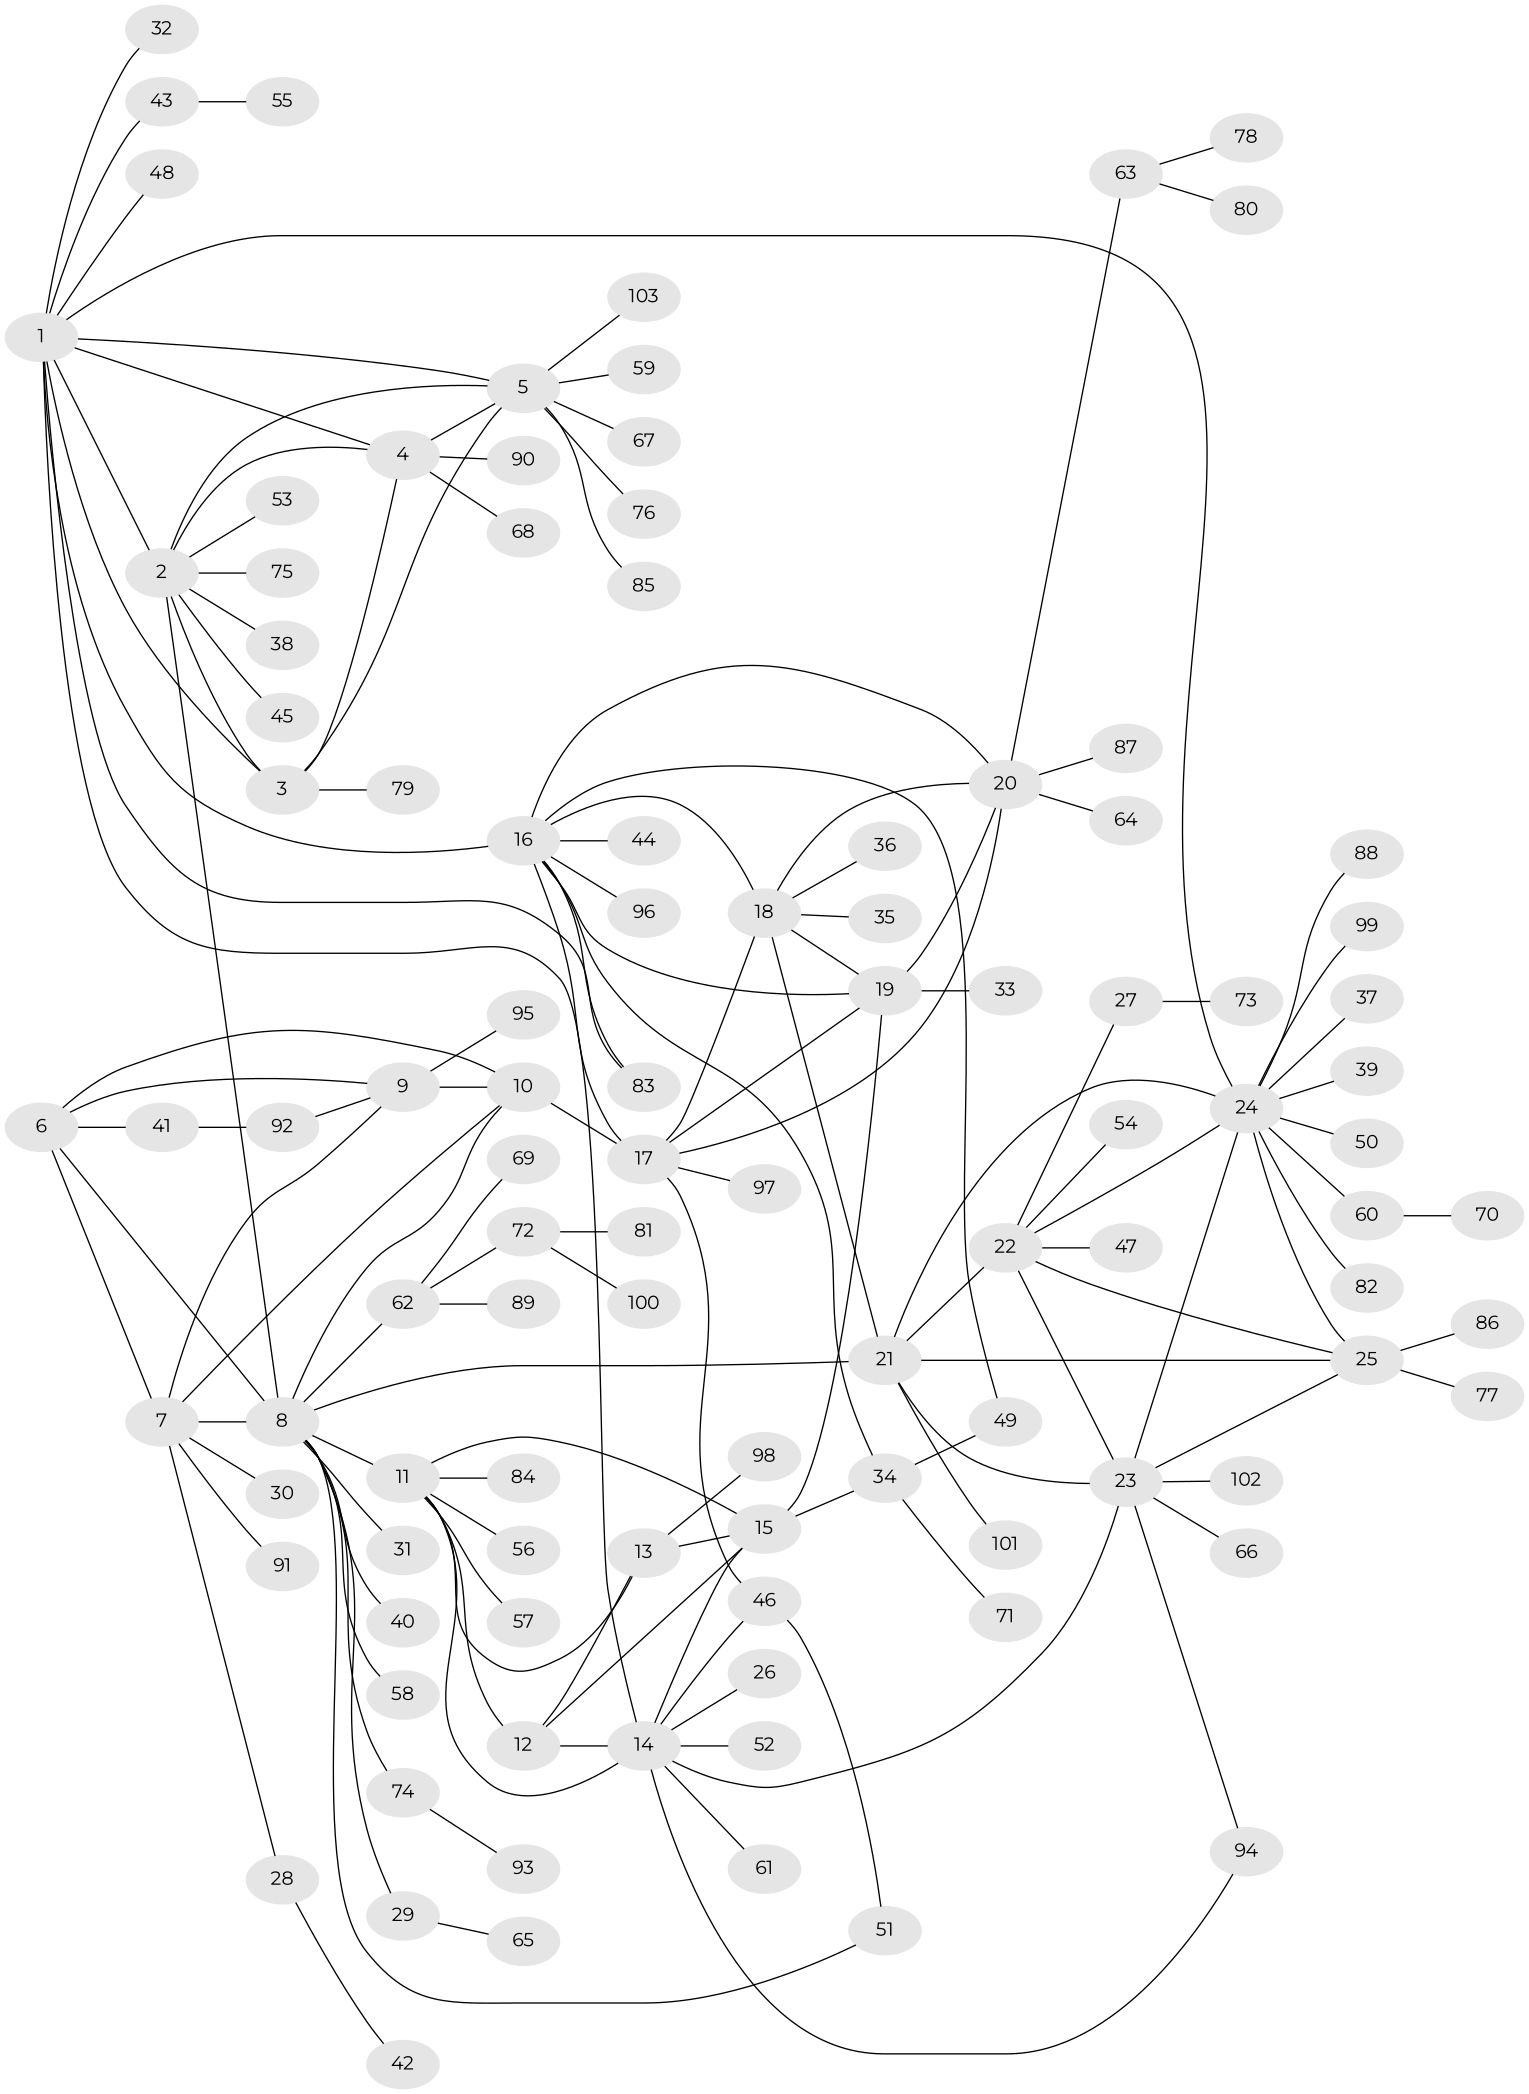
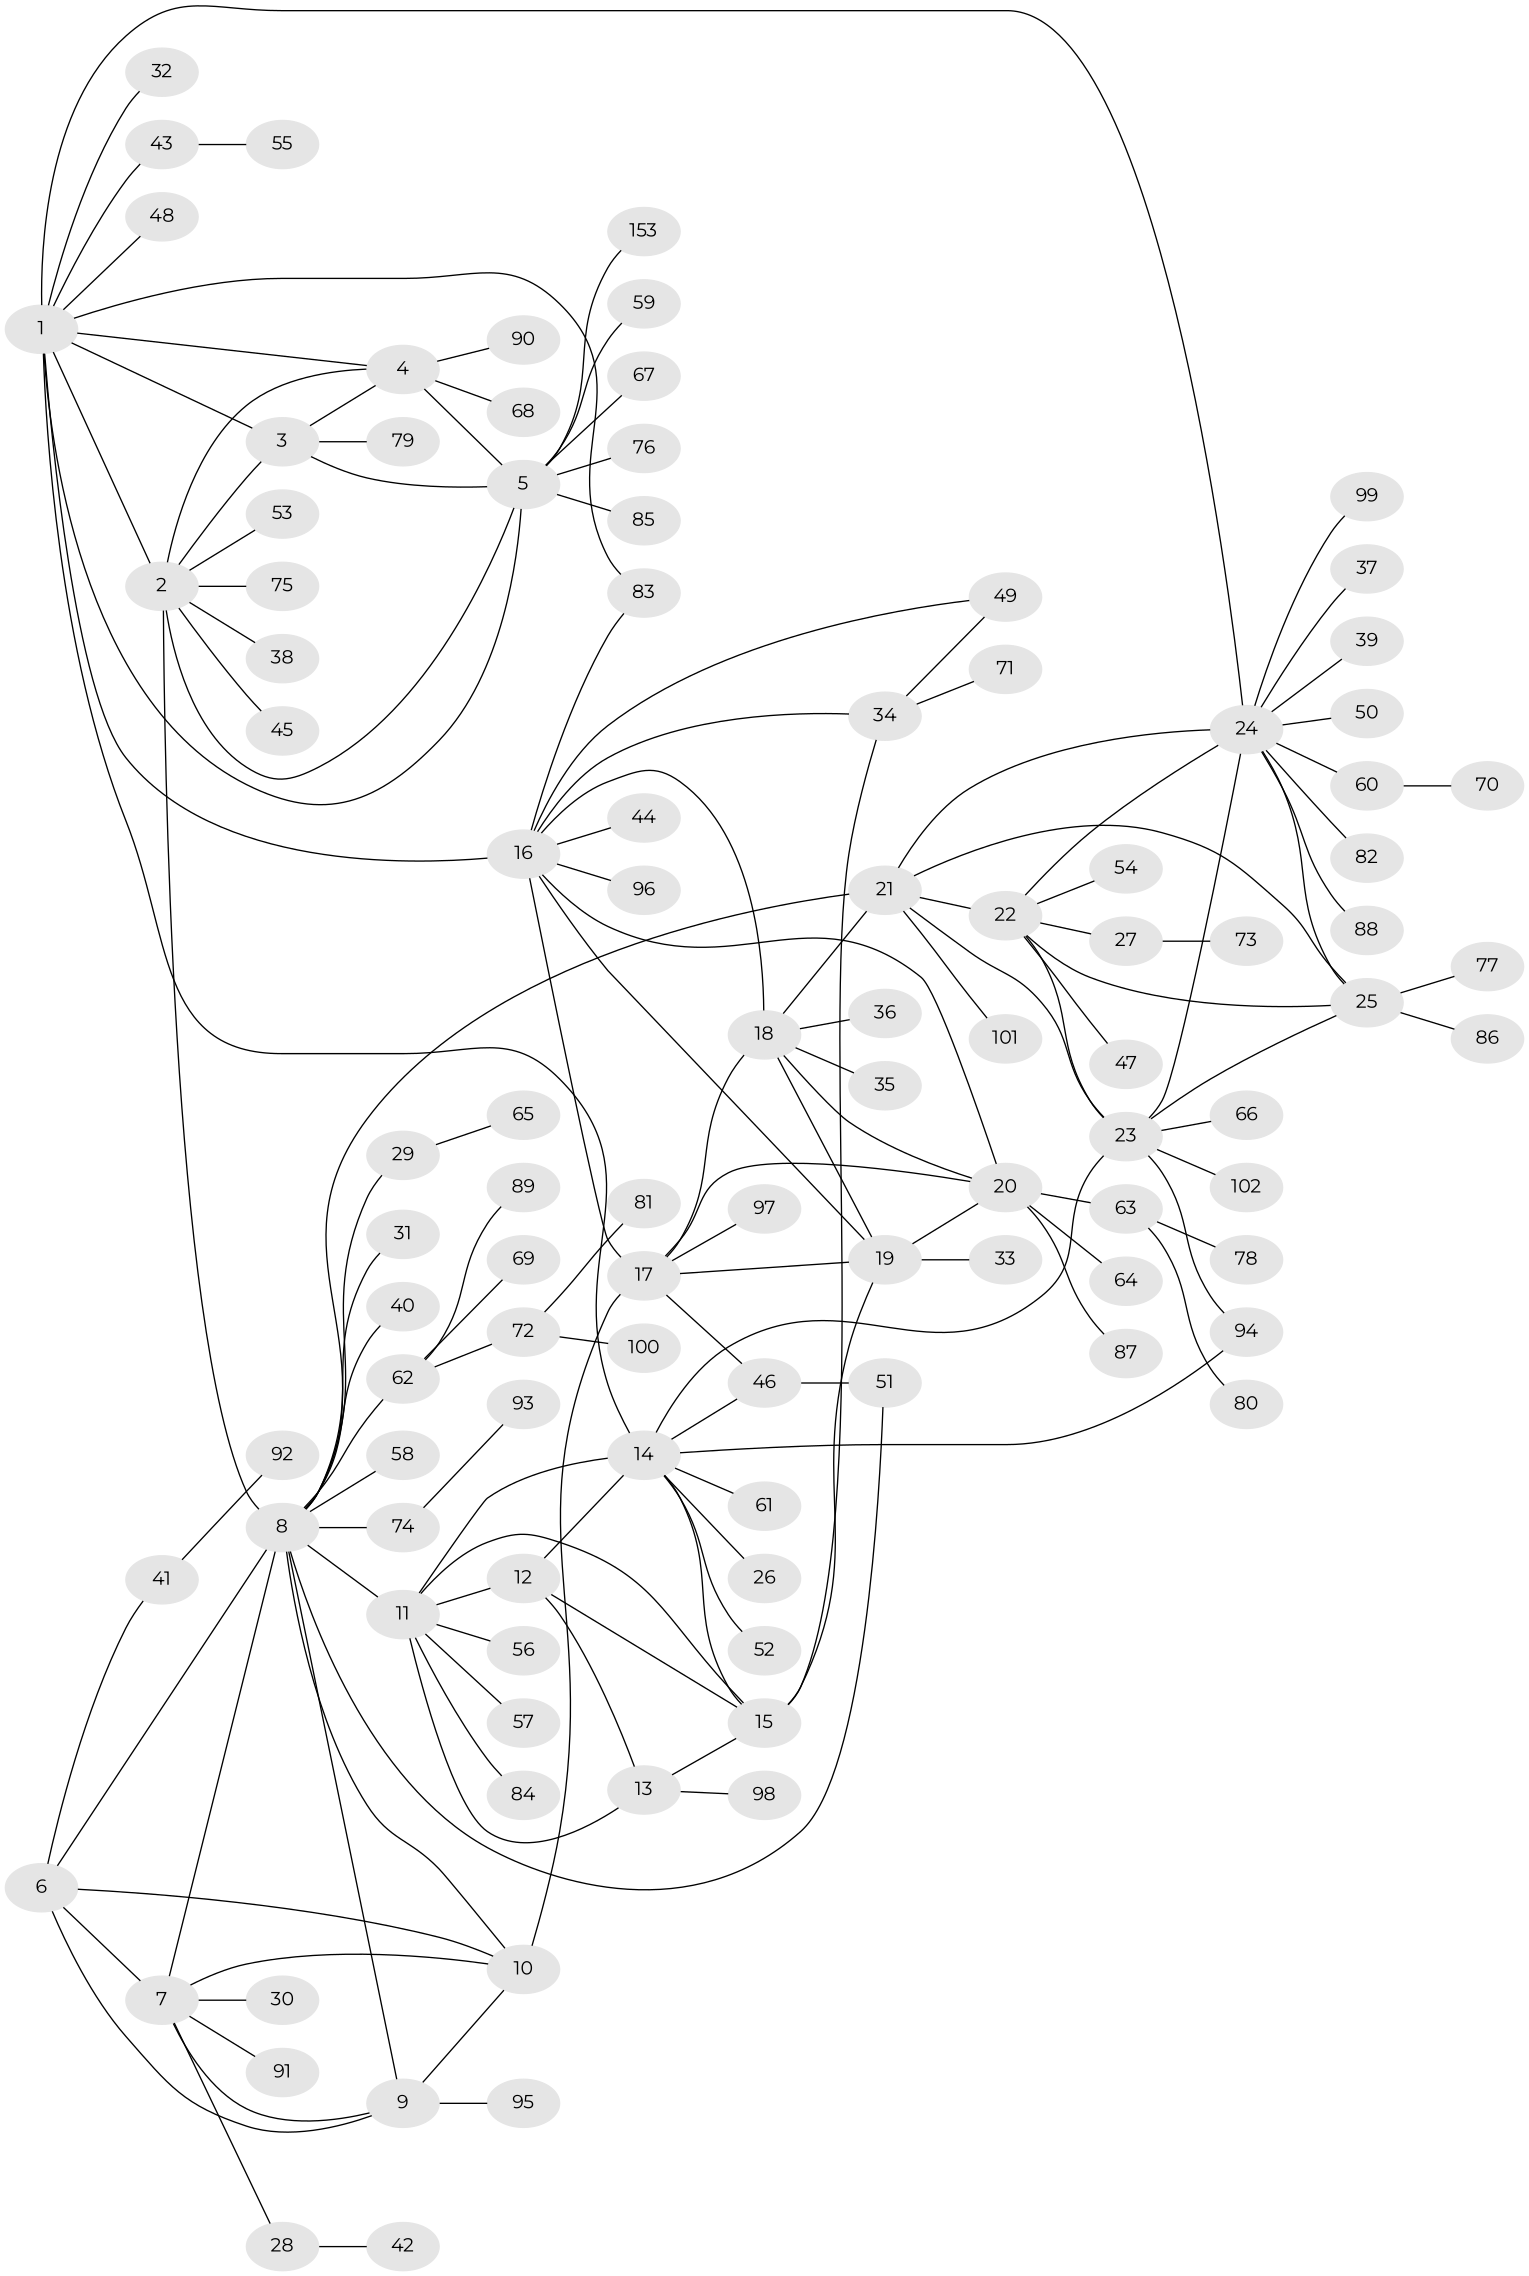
node "103": label "103" -> "153"
edge "9" -- "92": now "9" -- "8"
